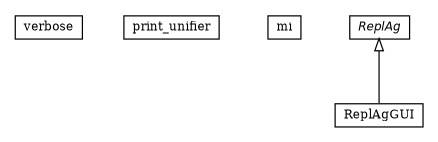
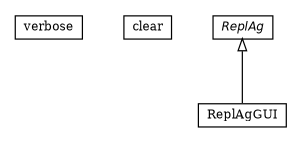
node "clear": added
node "print_unifier": removed
node "mi": removed
